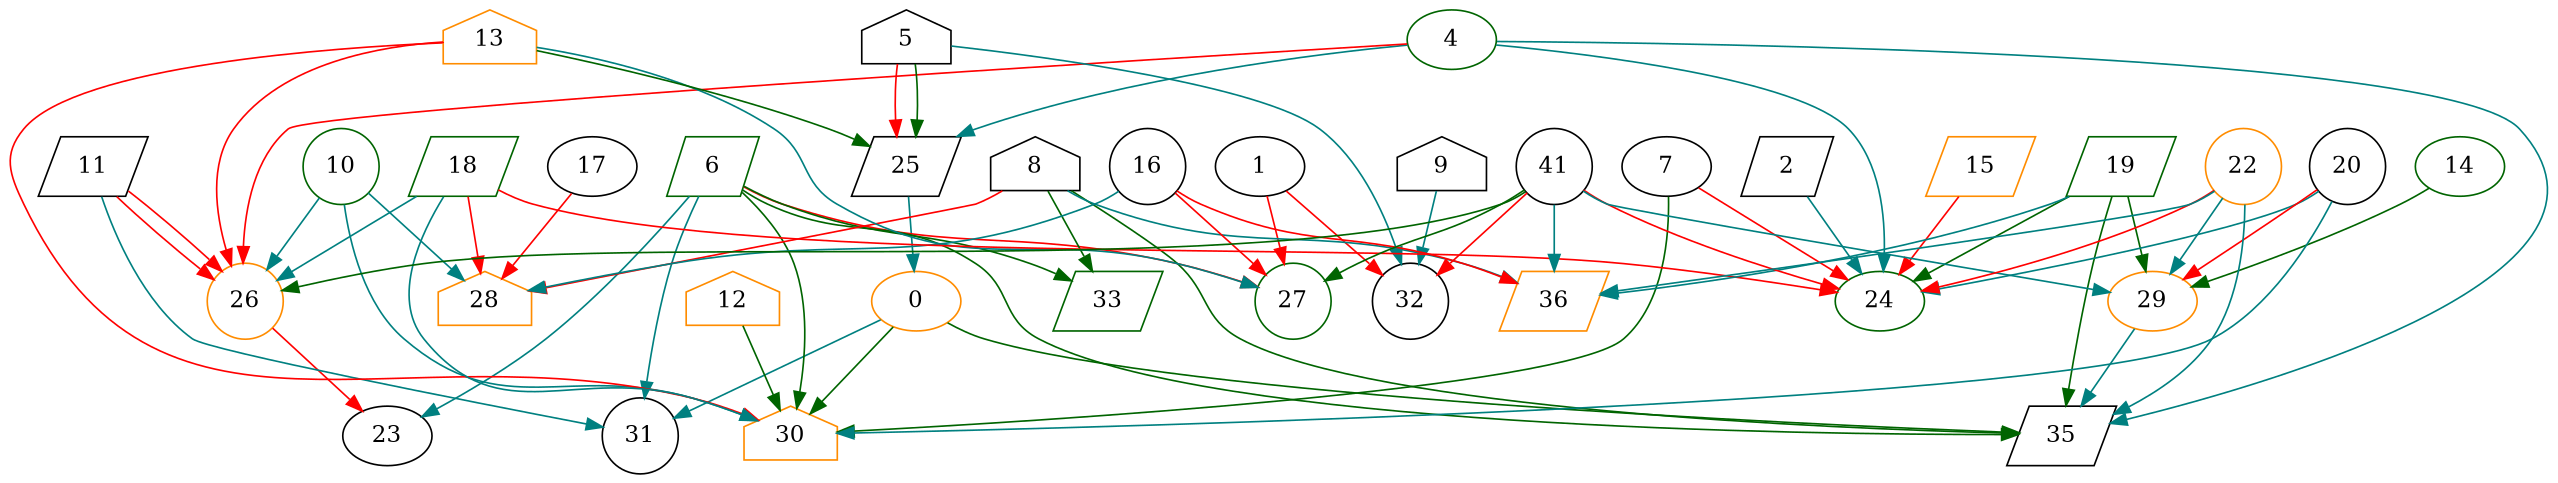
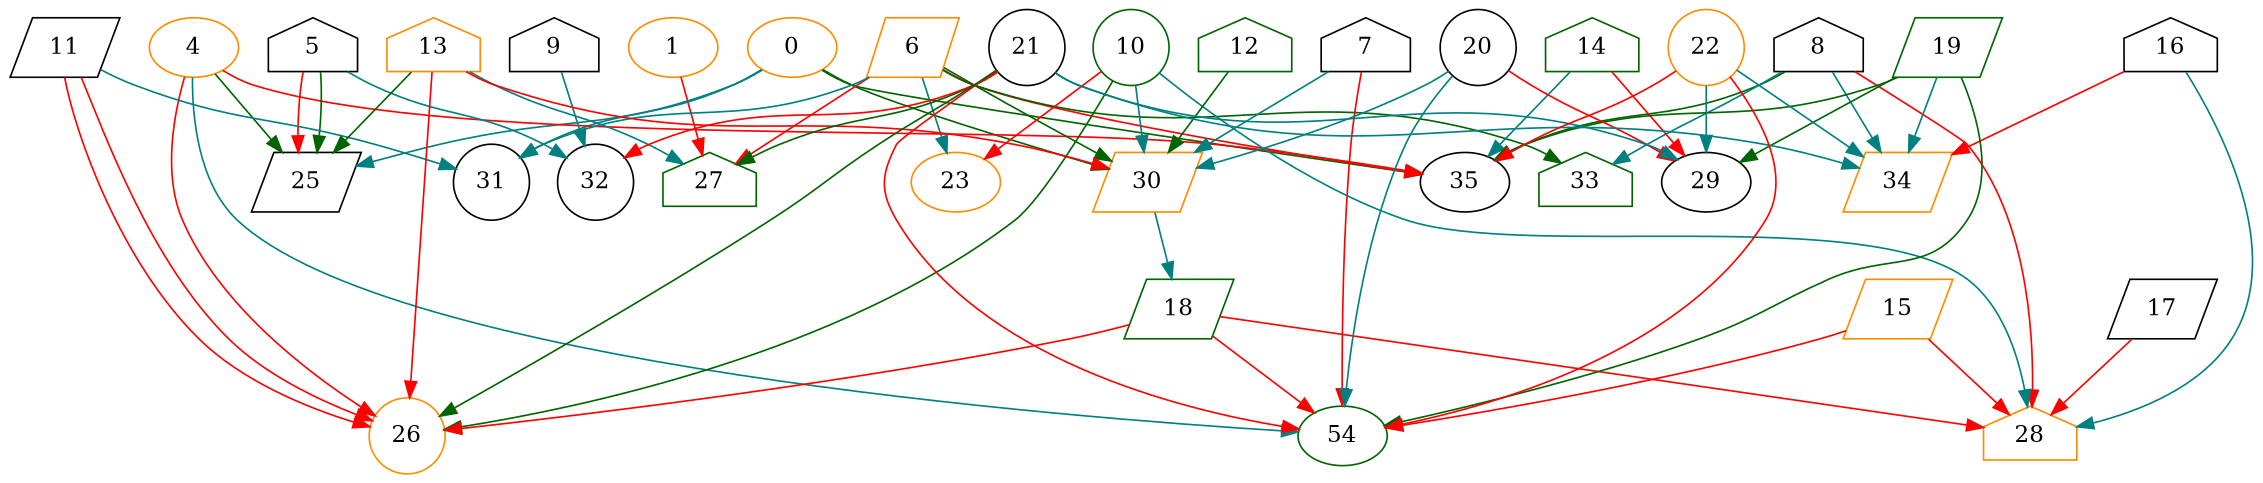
node "4": color darkgreen -> darkorange
edge "4" -> "25": color teal -> darkgreen
edge "4" -> "35": color teal -> red
node "17": shape ellipse -> parallelogram
node "6": color darkgreen -> darkorange
node "16": shape circle -> house
node "1": color black -> darkorange
node "41": label "41" -> "21"
node "7": shape ellipse -> house
node "2": removed
node "14": shape ellipse -> house
edge "16" -> "27": removed
edge "1" -> "32": removed
edge "8" -> "33": color darkgreen -> teal
edge "25" -> "0": reversed
edge "10" -> "26": color teal -> darkgreen
edge "18" -> "26": color teal -> red
edge "14" -> "29": color darkgreen -> red
node "12": color darkorange -> darkgreen
node "33": shape parallelogram -> house
node "27": shape circle -> house
node "36": label "36" -> "34"
node "24": label "24" -> "54"
node "29": color darkorange -> black
edge "22" -> "35": color teal -> red
edge "18" -> "30": reversed
edge "29" -> "35": now "14" -> "35"
edge "26" -> "23": now "10" -> "23"
edge "15" -> "28": added
edge "7" -> "30": color darkgreen -> teal
edge "6" -> "35": color darkgreen -> red
node "23": color black -> darkorange
node "30": shape house -> parallelogram
node "35": shape parallelogram -> ellipse
